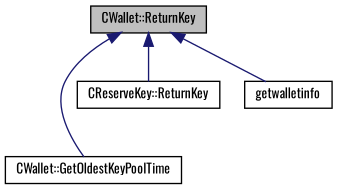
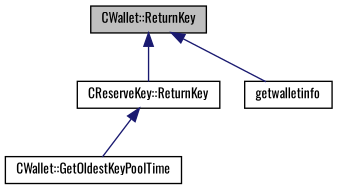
edge "CWallet::GetOldestKeyPoolTime" -> "CWallet::ReturnKey": now "CWallet::GetOldestKeyPoolTime" -> "CReserveKey::ReturnKey"
